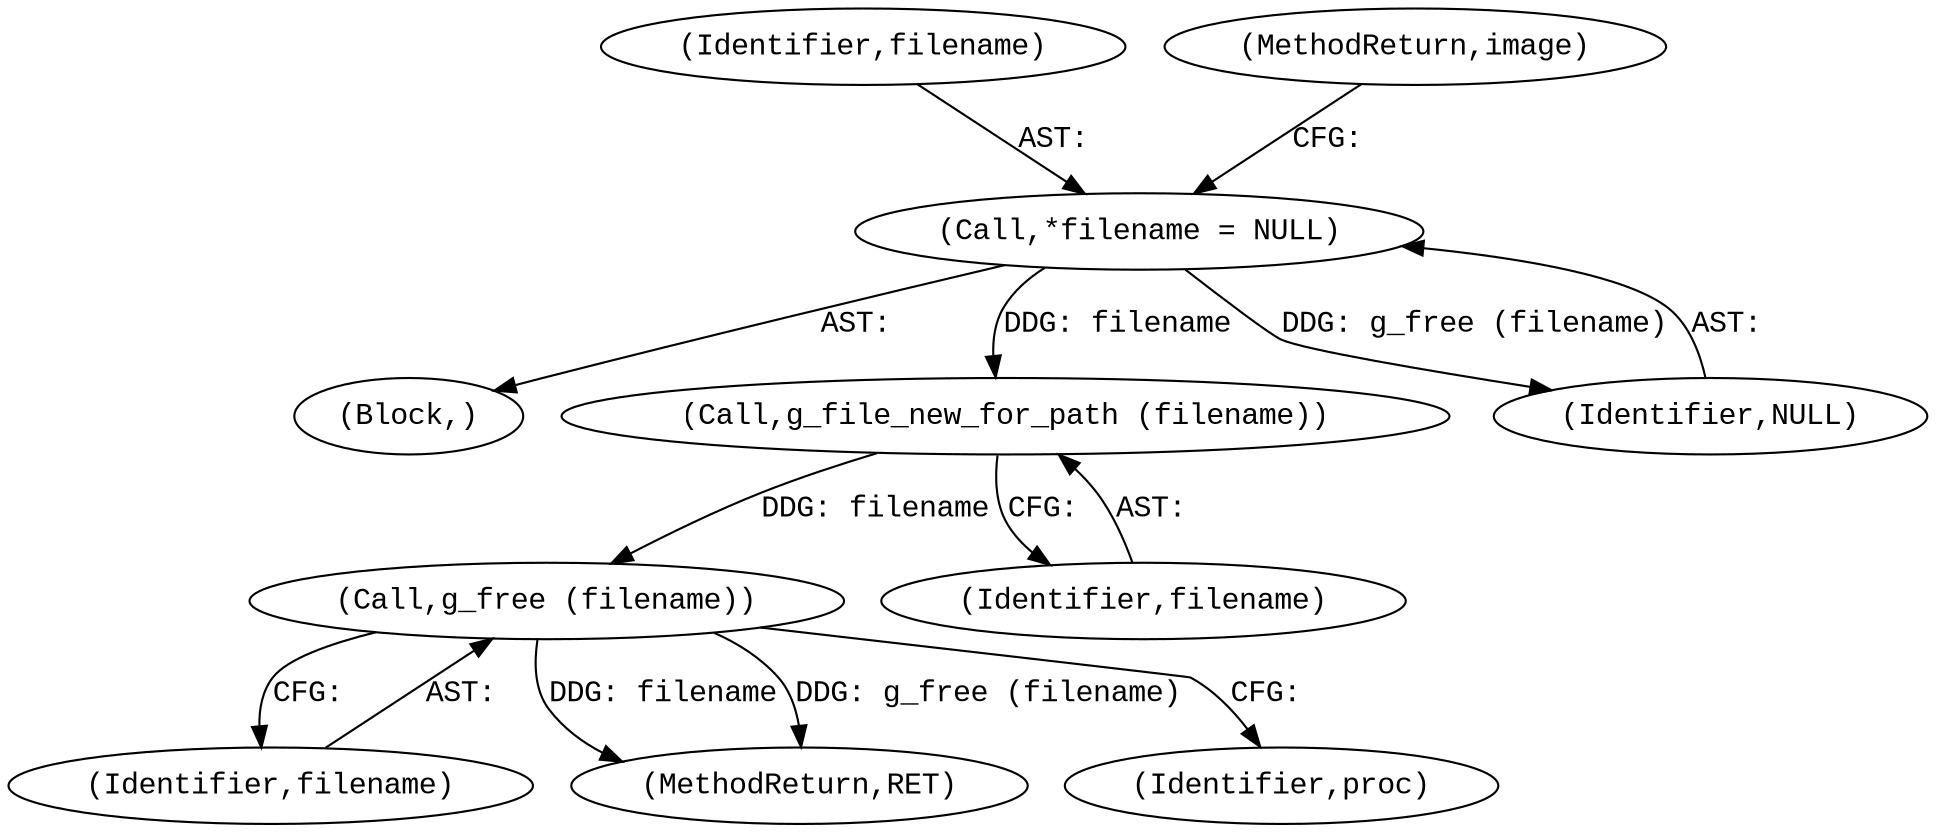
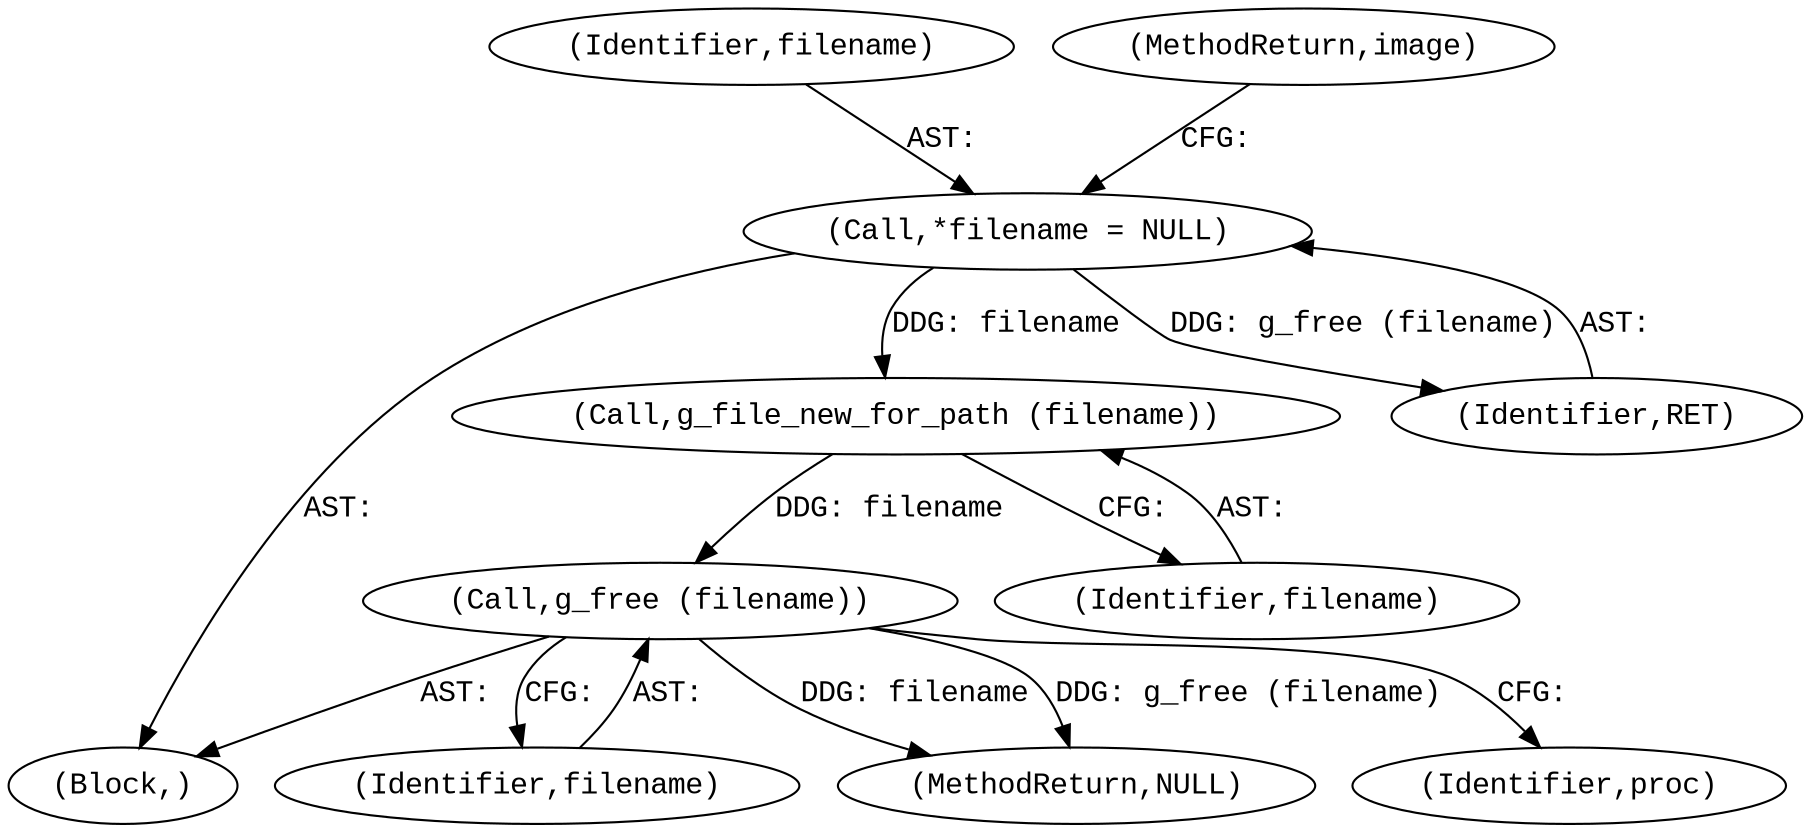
node "(Identifier,NULL)": label "(Identifier,NULL)" -> "(Identifier,RET)"
edge "(Call,g_free (filename))" -> "(Block,)": added, label "AST:"
node "(MethodReturn,RET)": label "(MethodReturn,RET)" -> "(MethodReturn,NULL)"
